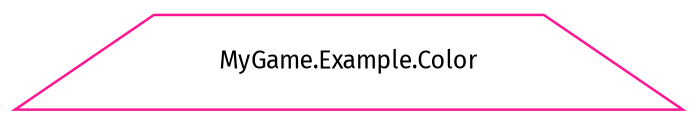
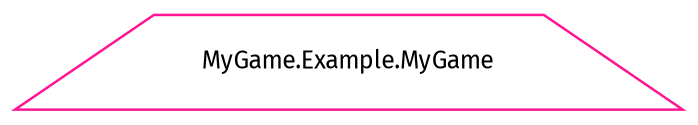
node "MyGame.Example.Color": label "MyGame.Example.Color" -> "MyGame.Example.MyGame"
